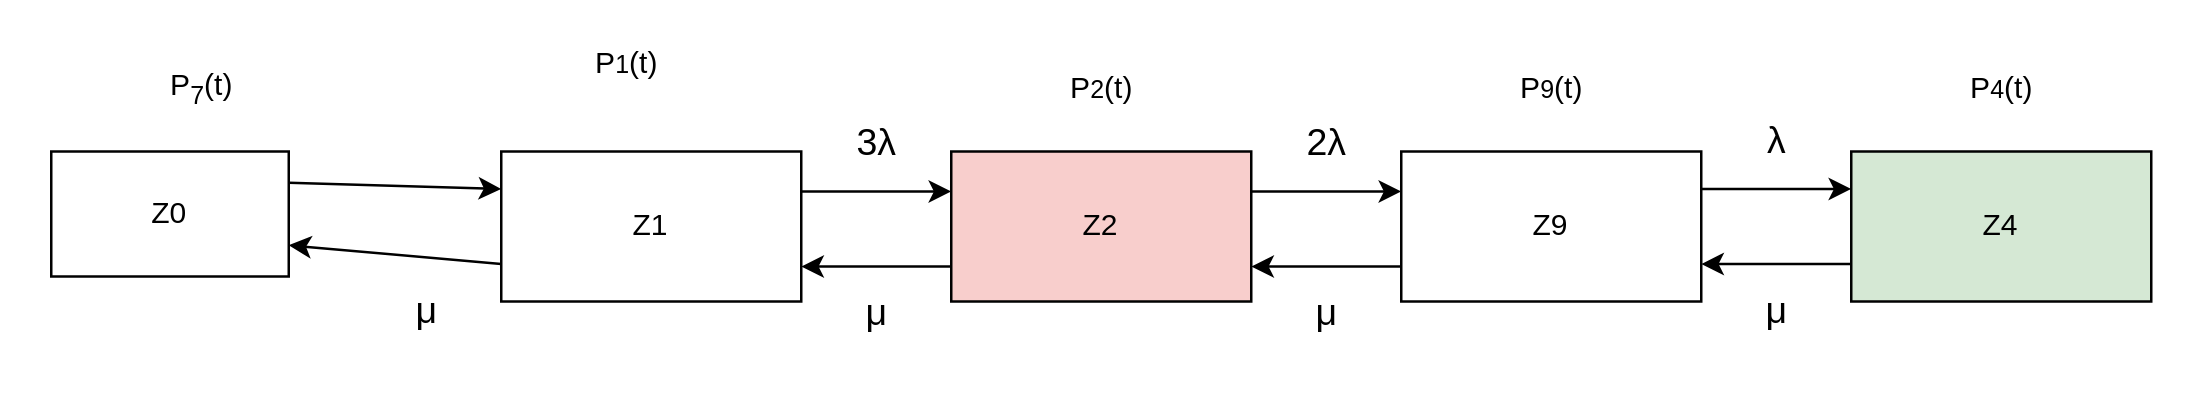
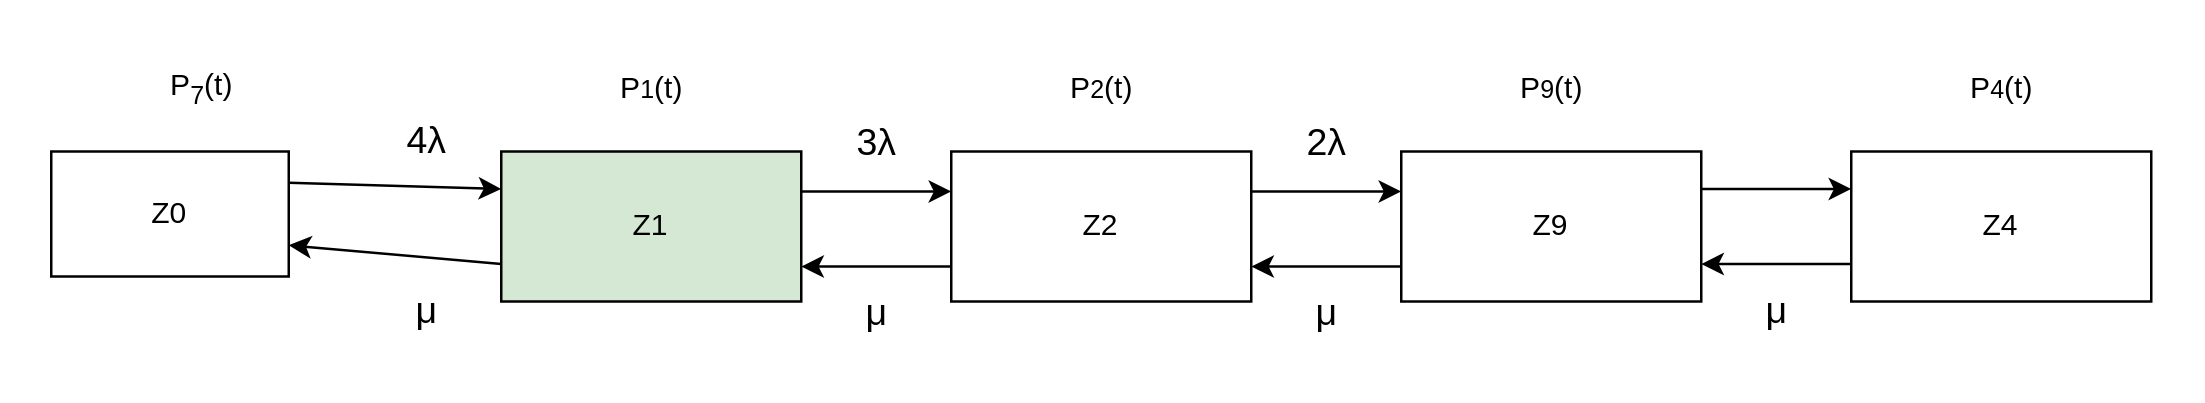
node "P1(t)": moved (626, 64) -> (651, 89)
node "4λ": added
node "λ": removed
node "Z1": fillcolor #ffffff -> #d5e8d4
node "Z2": fillcolor #f8cecc -> #ffffff
node "Z4": fillcolor #d5e8d4 -> #ffffff
